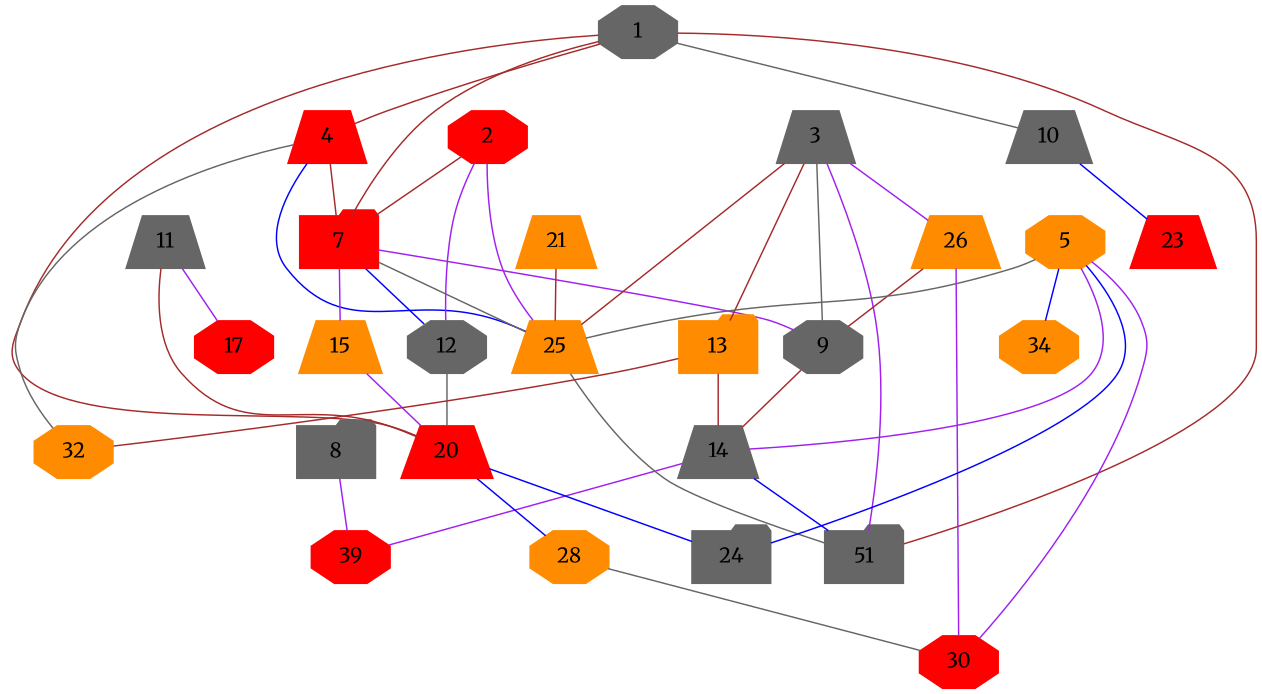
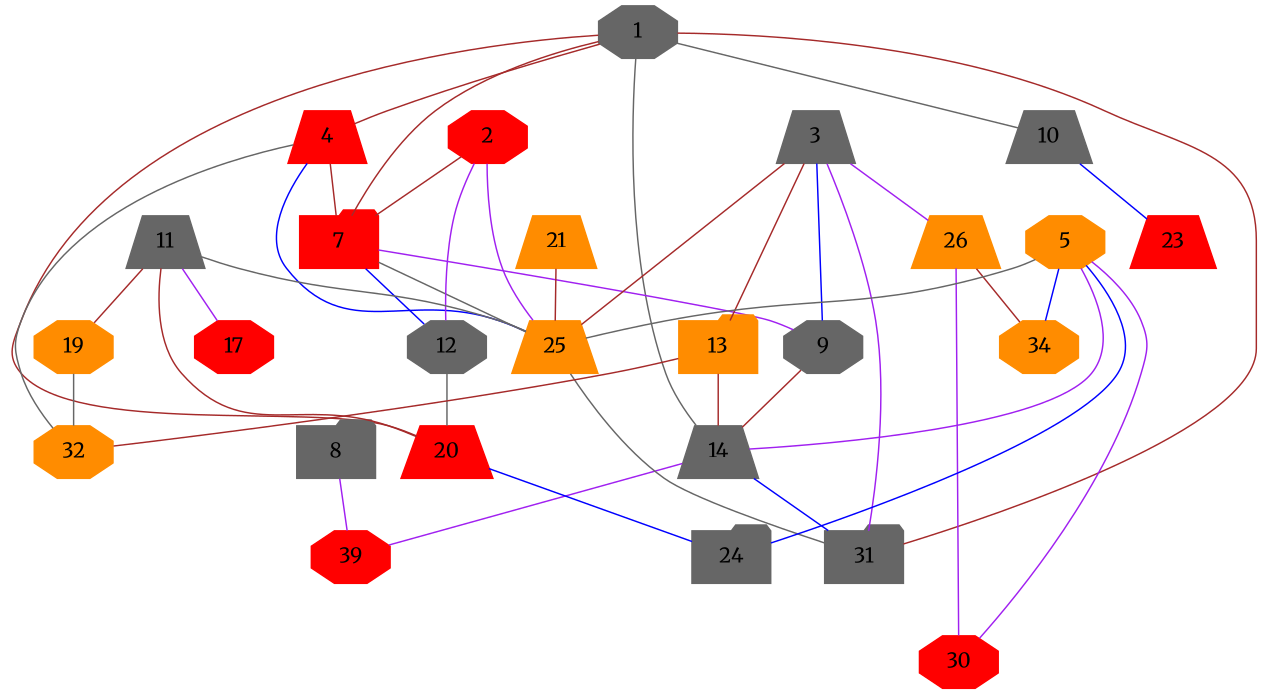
edge "3" -- "9": color gray40 -> blue
edge "1" -- "14": added
edge "26" -- "9": now "26" -- "34"
edge "11" -- "25": added
node "19": added
node "15": removed
node "28": removed
node "51": label "51" -> "31"
